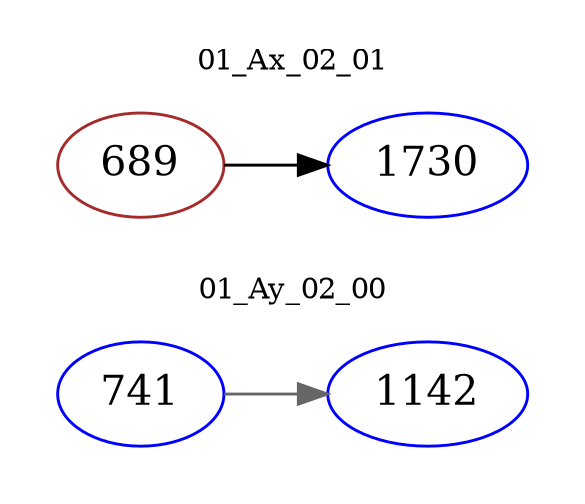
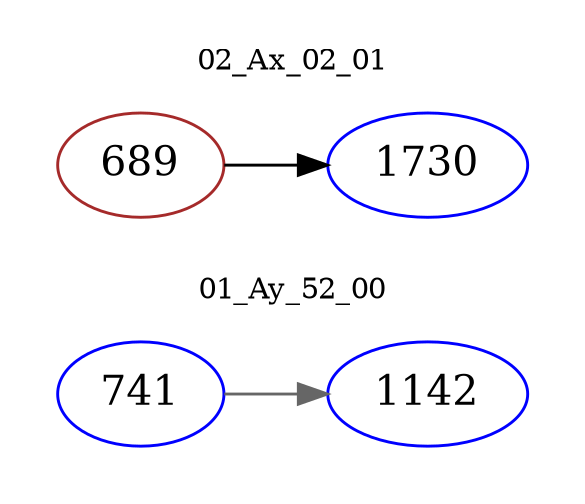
cluster "01_Ax_02_01": label "01_Ax_02_01" -> "02_Ax_02_01"
cluster "01_Ay_02_00": label "01_Ay_02_00" -> "01_Ay_52_00"
